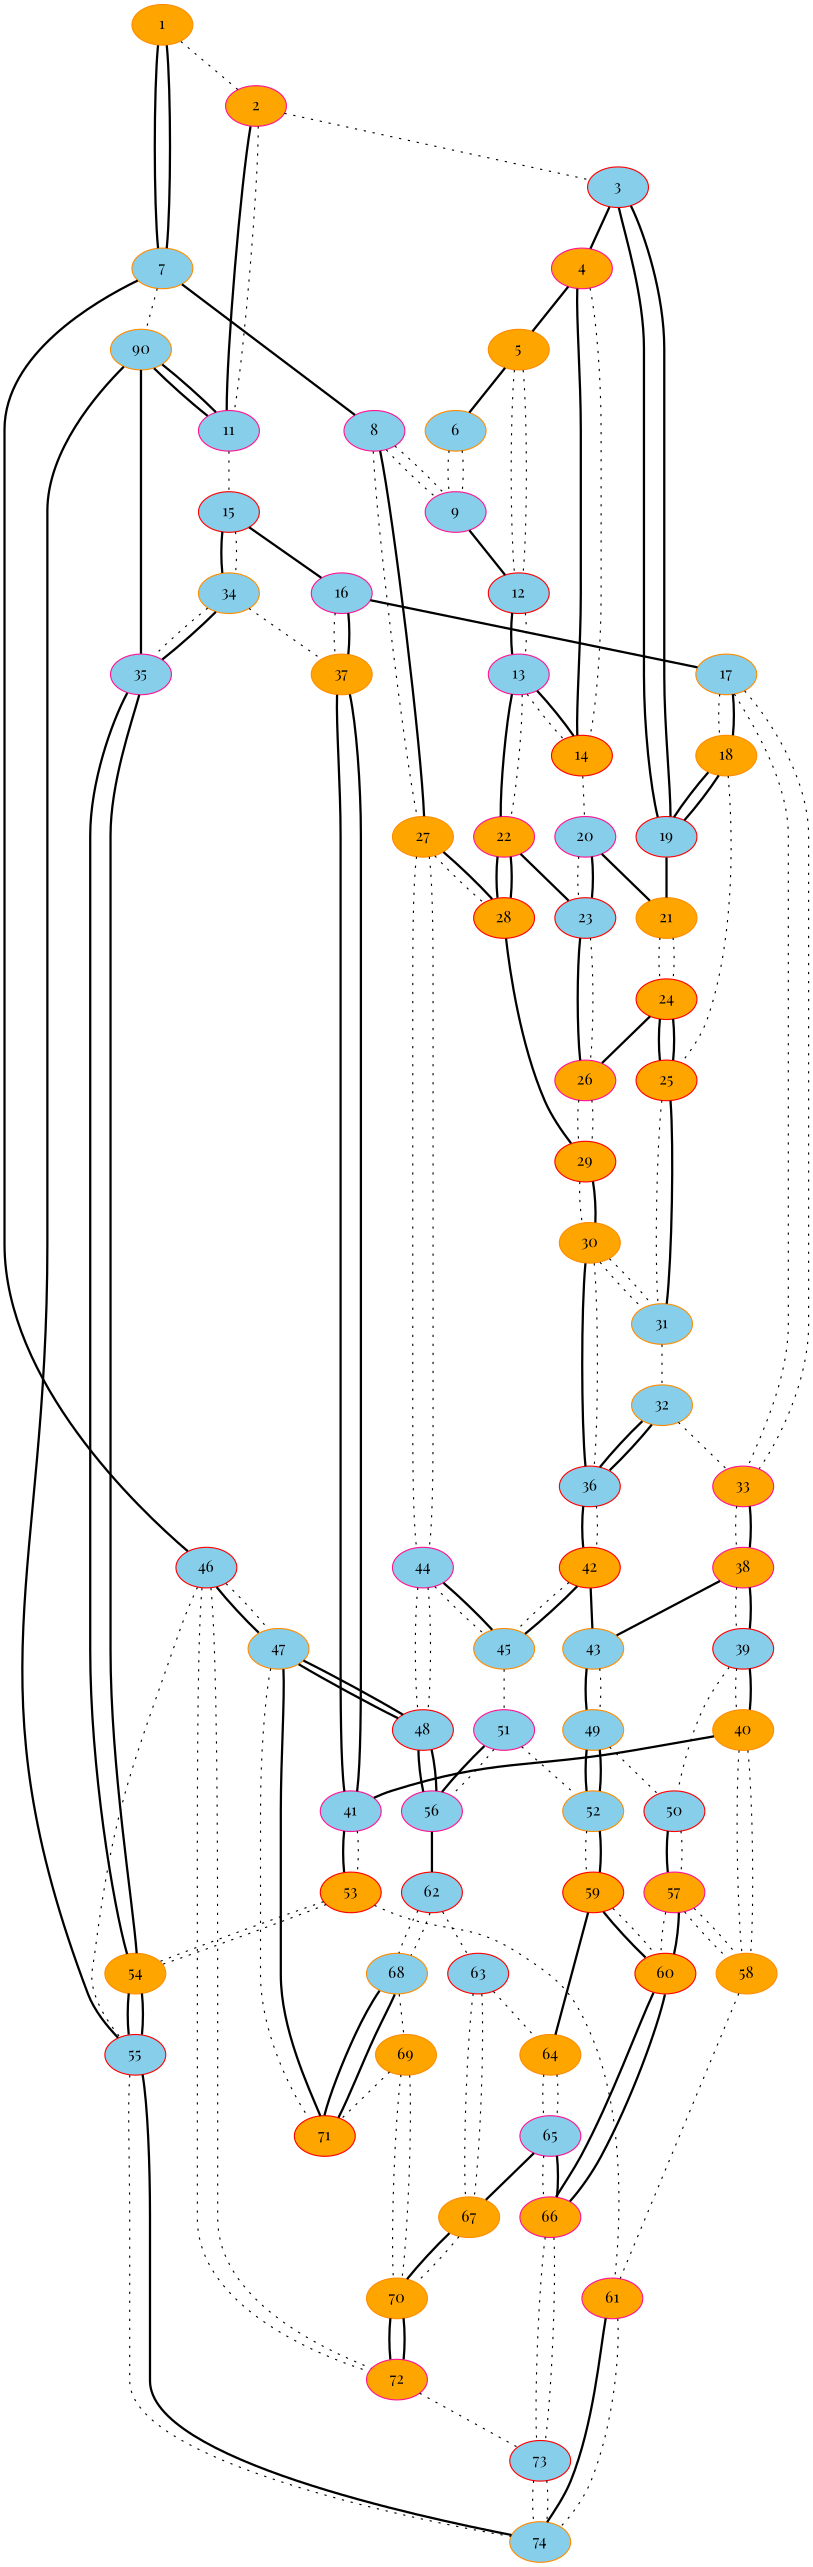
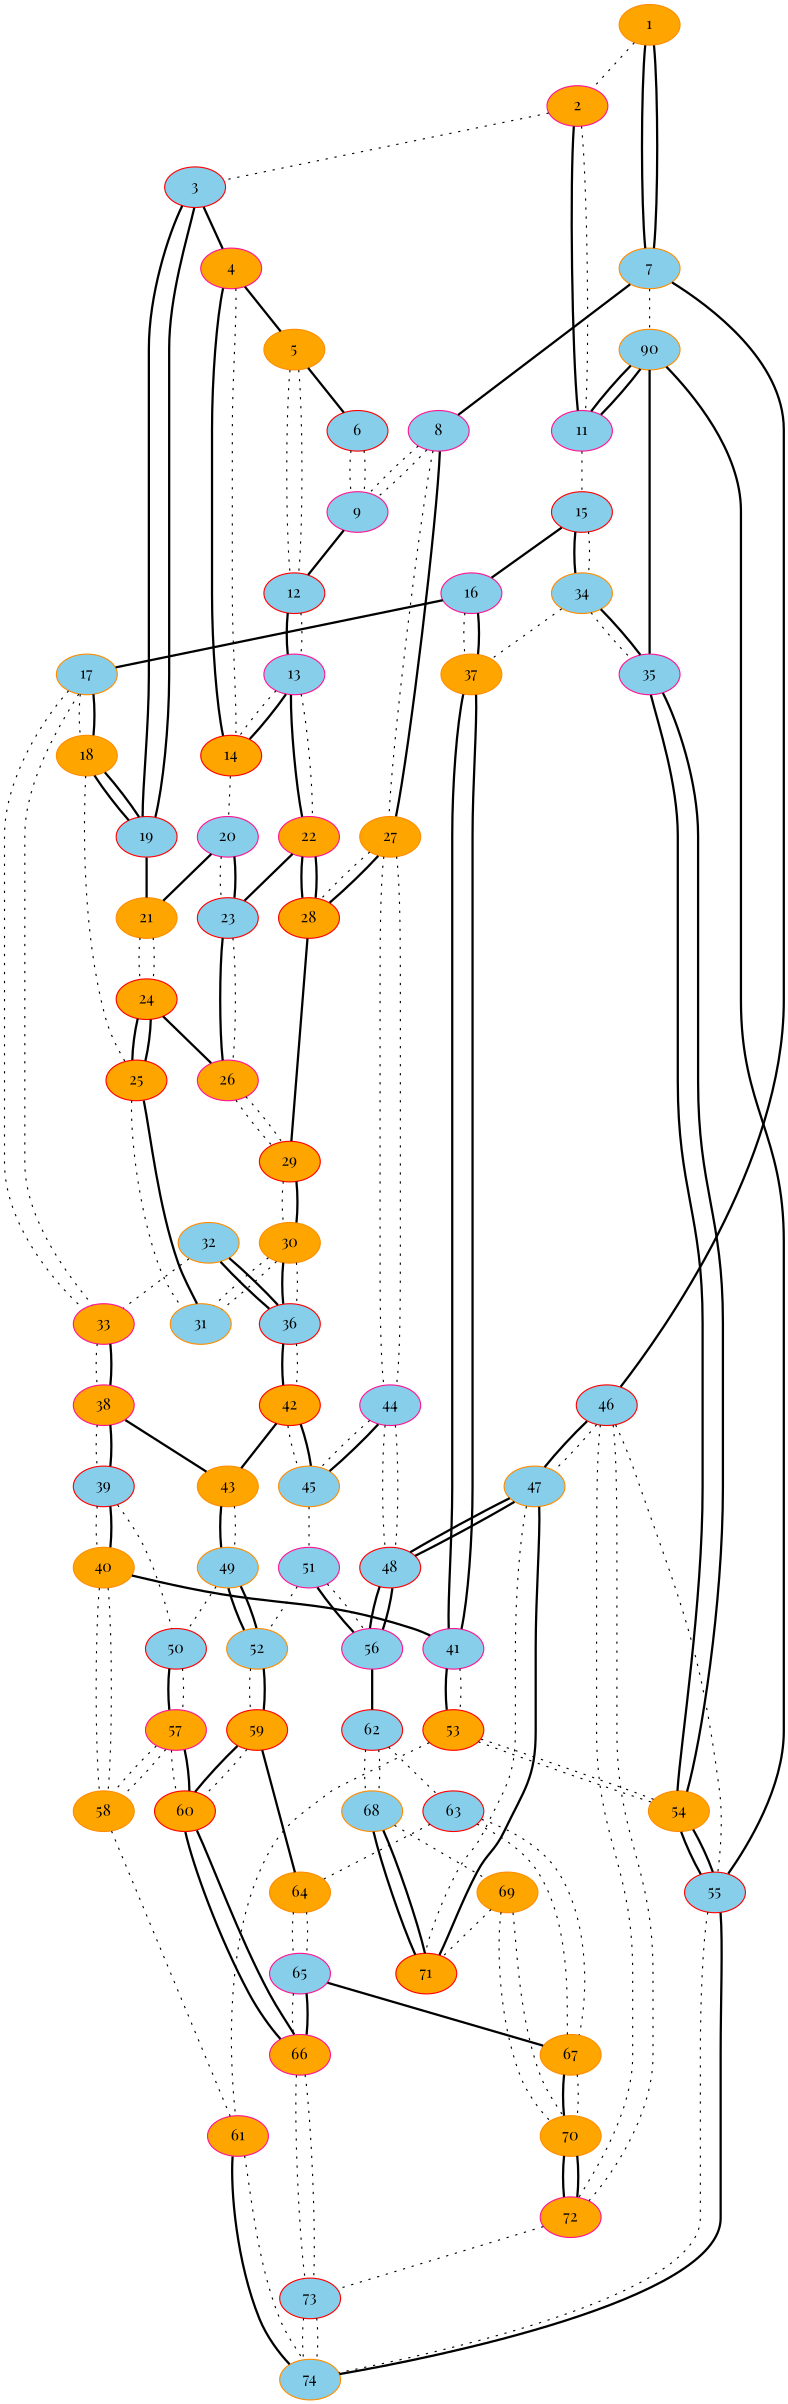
node "6": color darkorange -> red
edge "31" -- "32": removed
node "43": fillcolor skyblue -> orange
